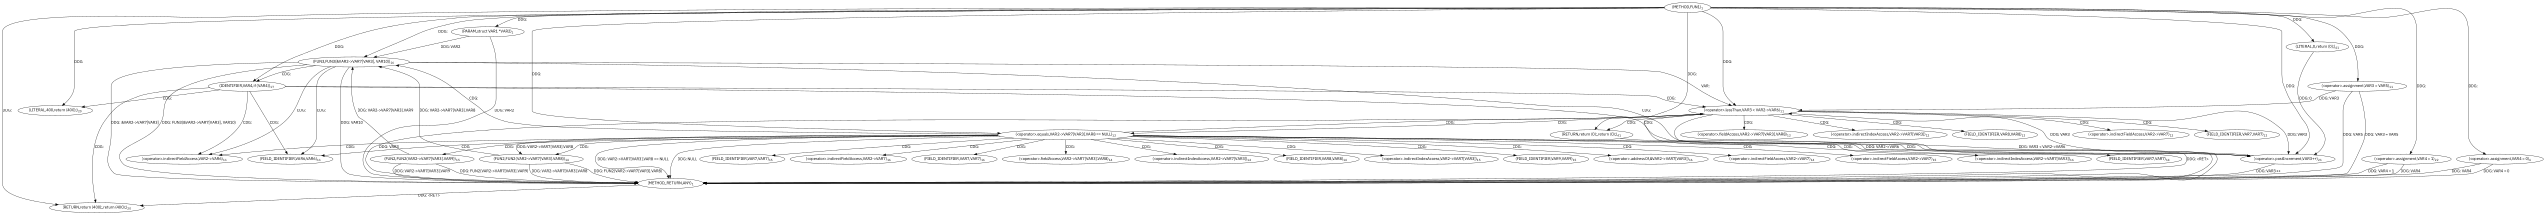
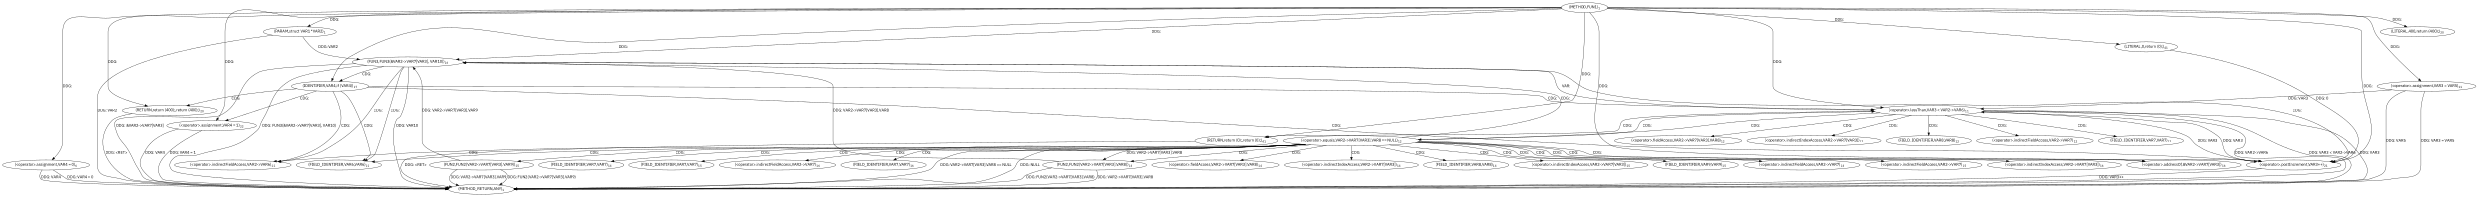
edge "(METHOD,FUN1)" -> "(<operator>.equals,VAR2->VAR7[VAR3].VAR8 == NULL)": now "(METHOD,FUN1)" -> "(<operator>.addressOf,&VAR2->VAR7[VAR3])"
edge "(IDENTIFIER,VAR4,if (VAR4))" -> "(LITERAL,400,return (400);)": now "(IDENTIFIER,VAR4,if (VAR4))" -> "(<operator>.assignment,VAR4 = 1)"
edge "(METHOD_RETURN,ANY)" -> "(RETURN,return (400);,return (400);)": reversed
